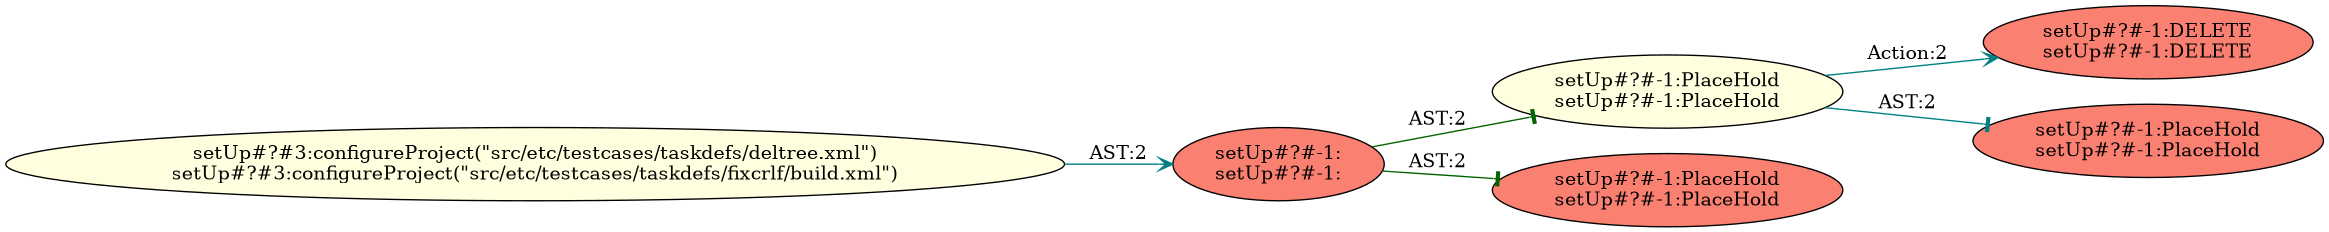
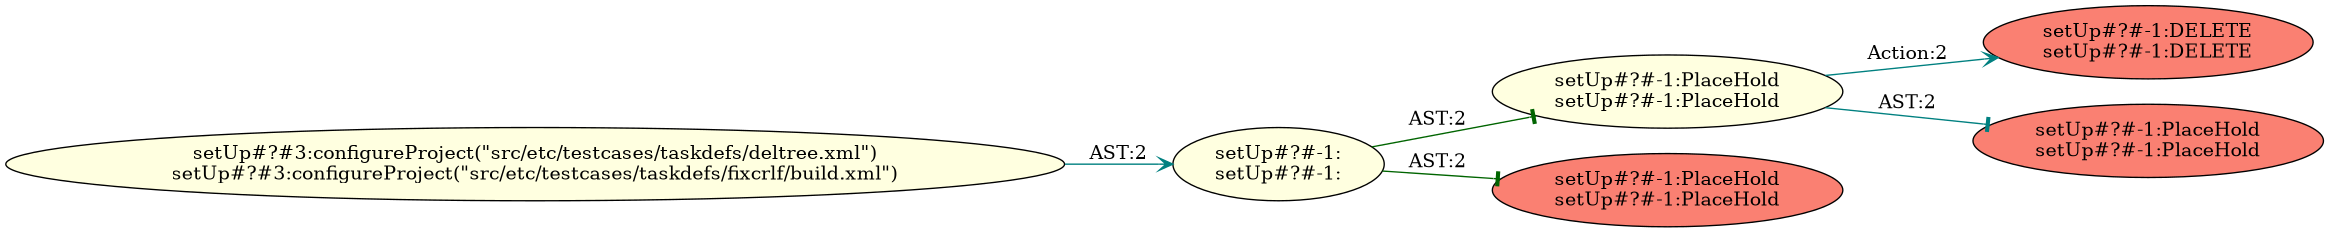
node "setUp#?#-1: setUp#?#-1:": fillcolor salmon -> lightyellow
